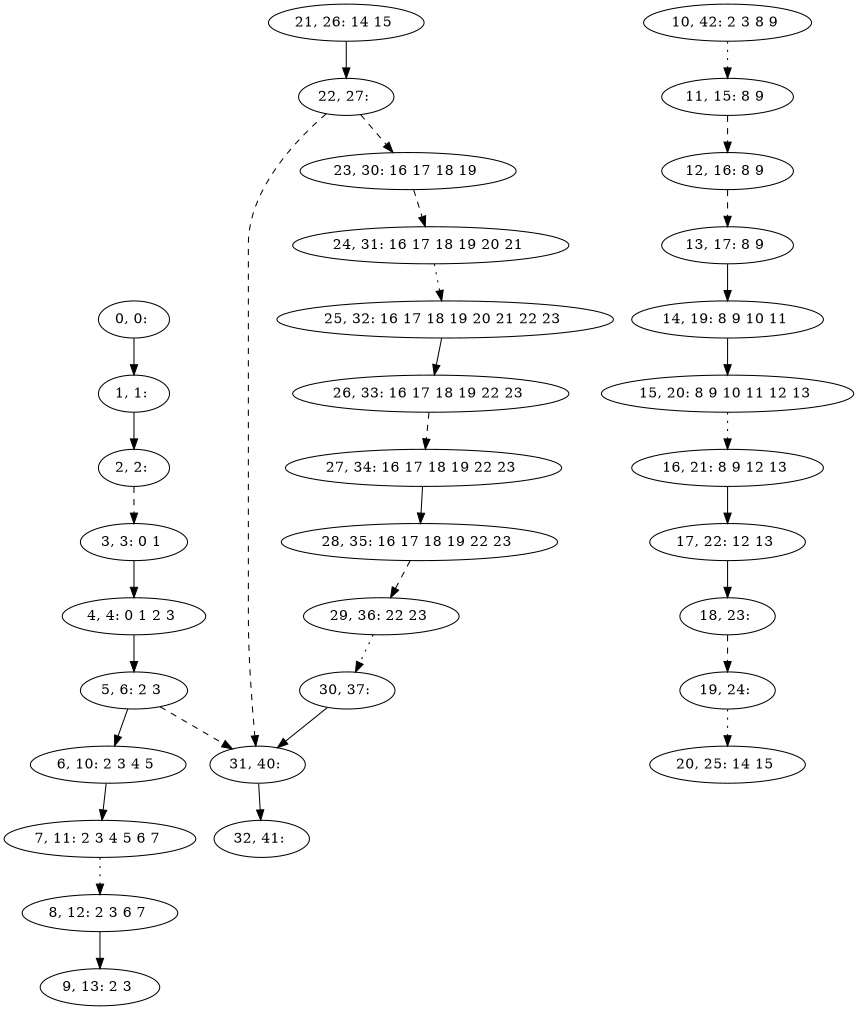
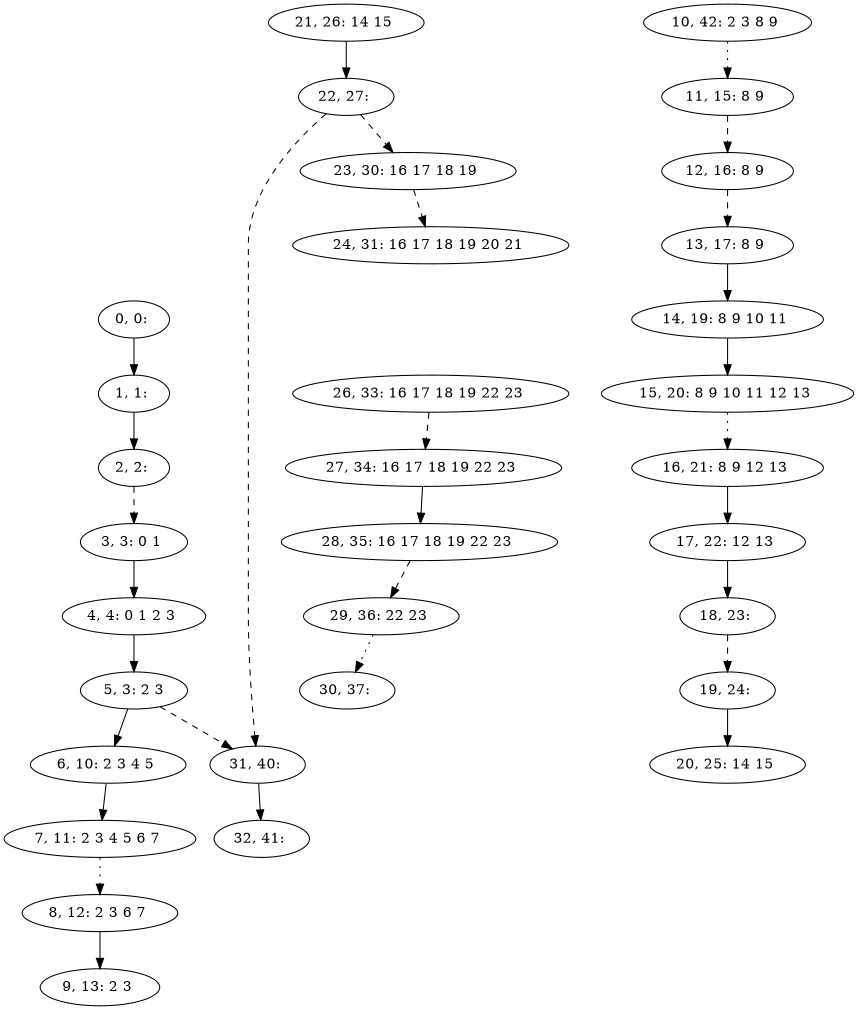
node "25, 32: 16 17 18 19 20 21 22 23": removed
node "5, 6: 2 3": label "5, 6: 2 3" -> "5, 3: 2 3"
edge "19, 24:" -> "20, 25: 14 15": style dotted -> solid
edge "30, 37:" -> "31, 40:": removed
